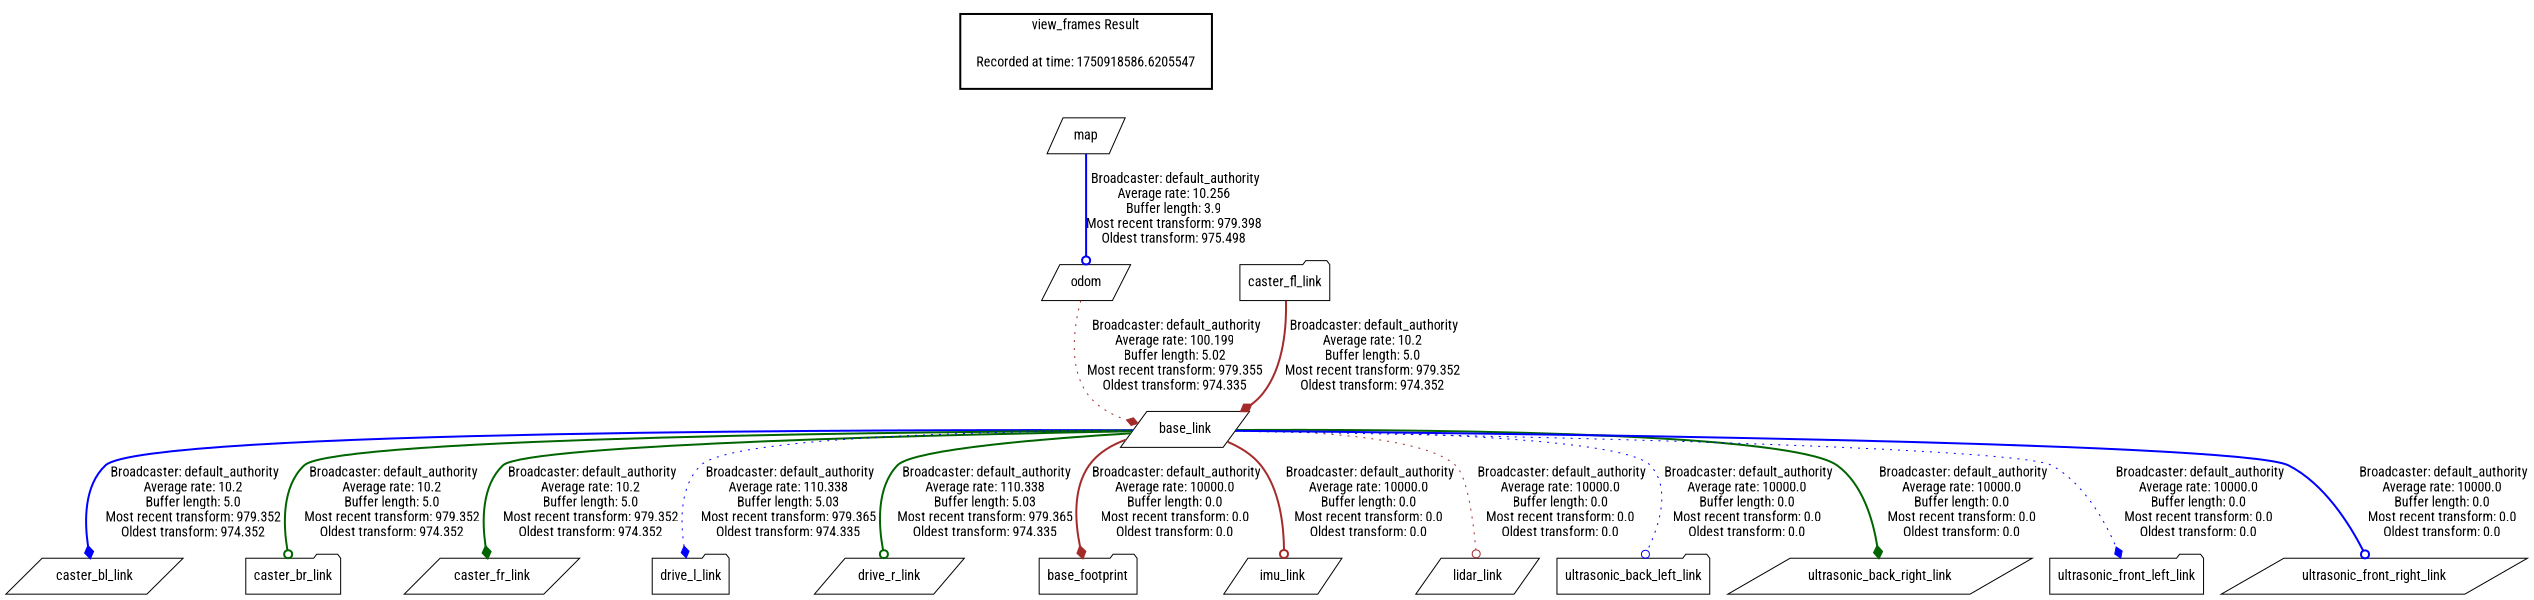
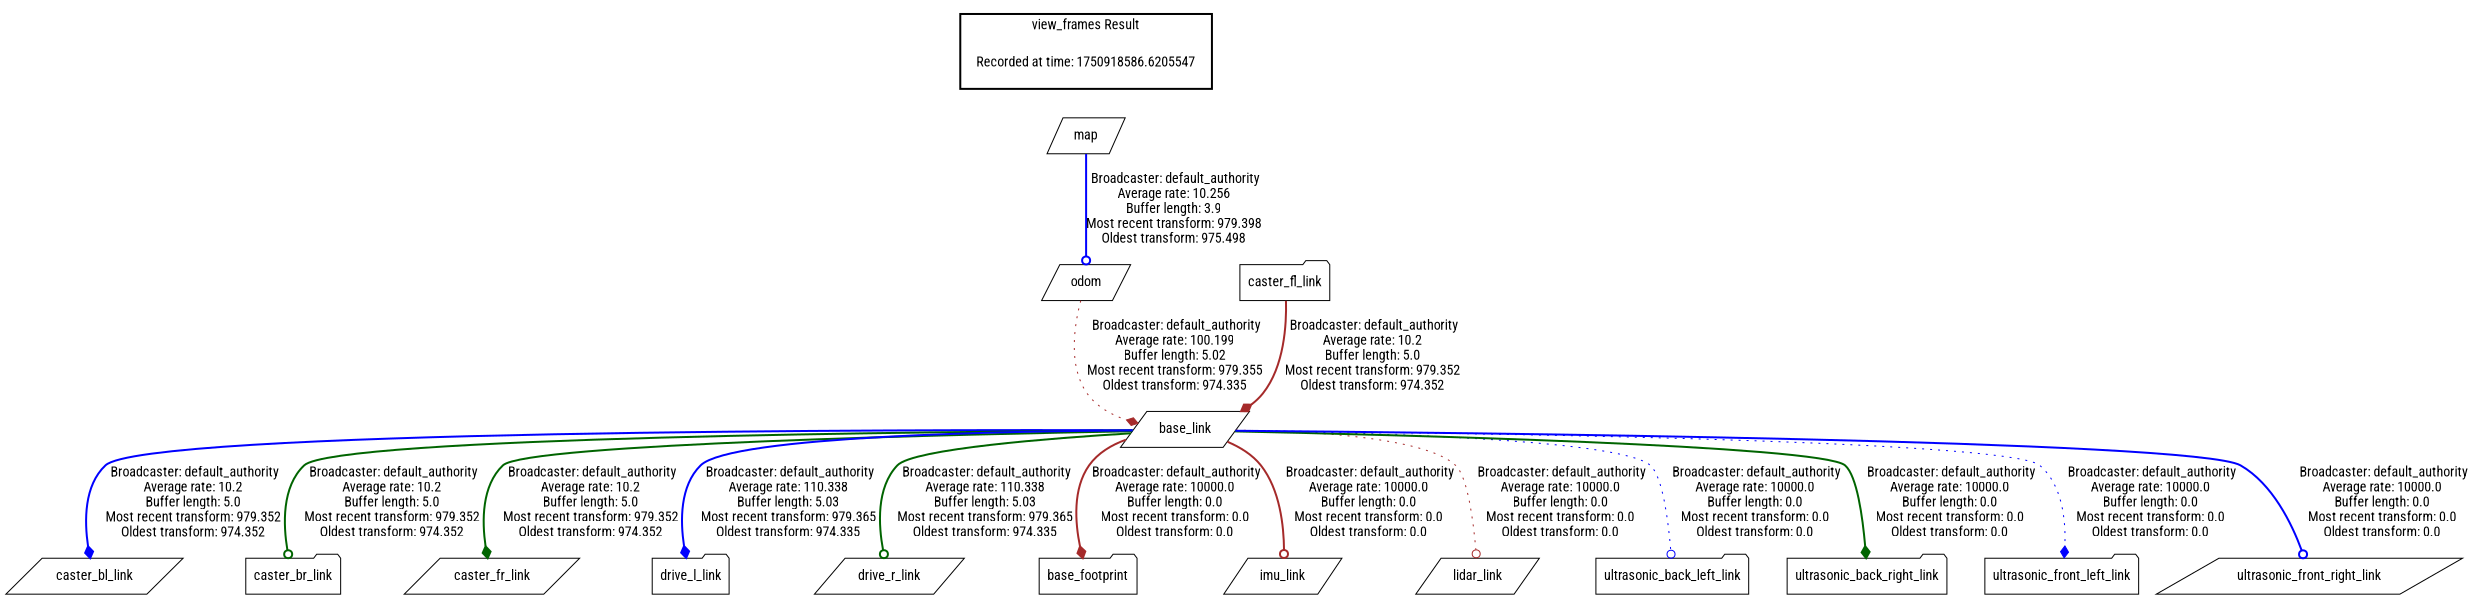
edge "base_link" -> "drive_l_link": style dotted -> bold
node "ultrasonic_back_right_link": shape parallelogram -> folder
